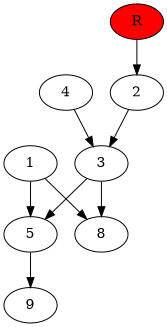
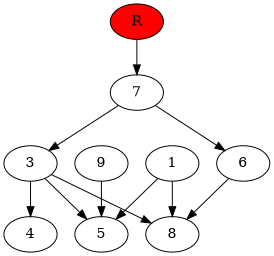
node "2": label "2" -> "7"
edge "4" -> "3": reversed
node "6": added
edge "5" -> "9": reversed
